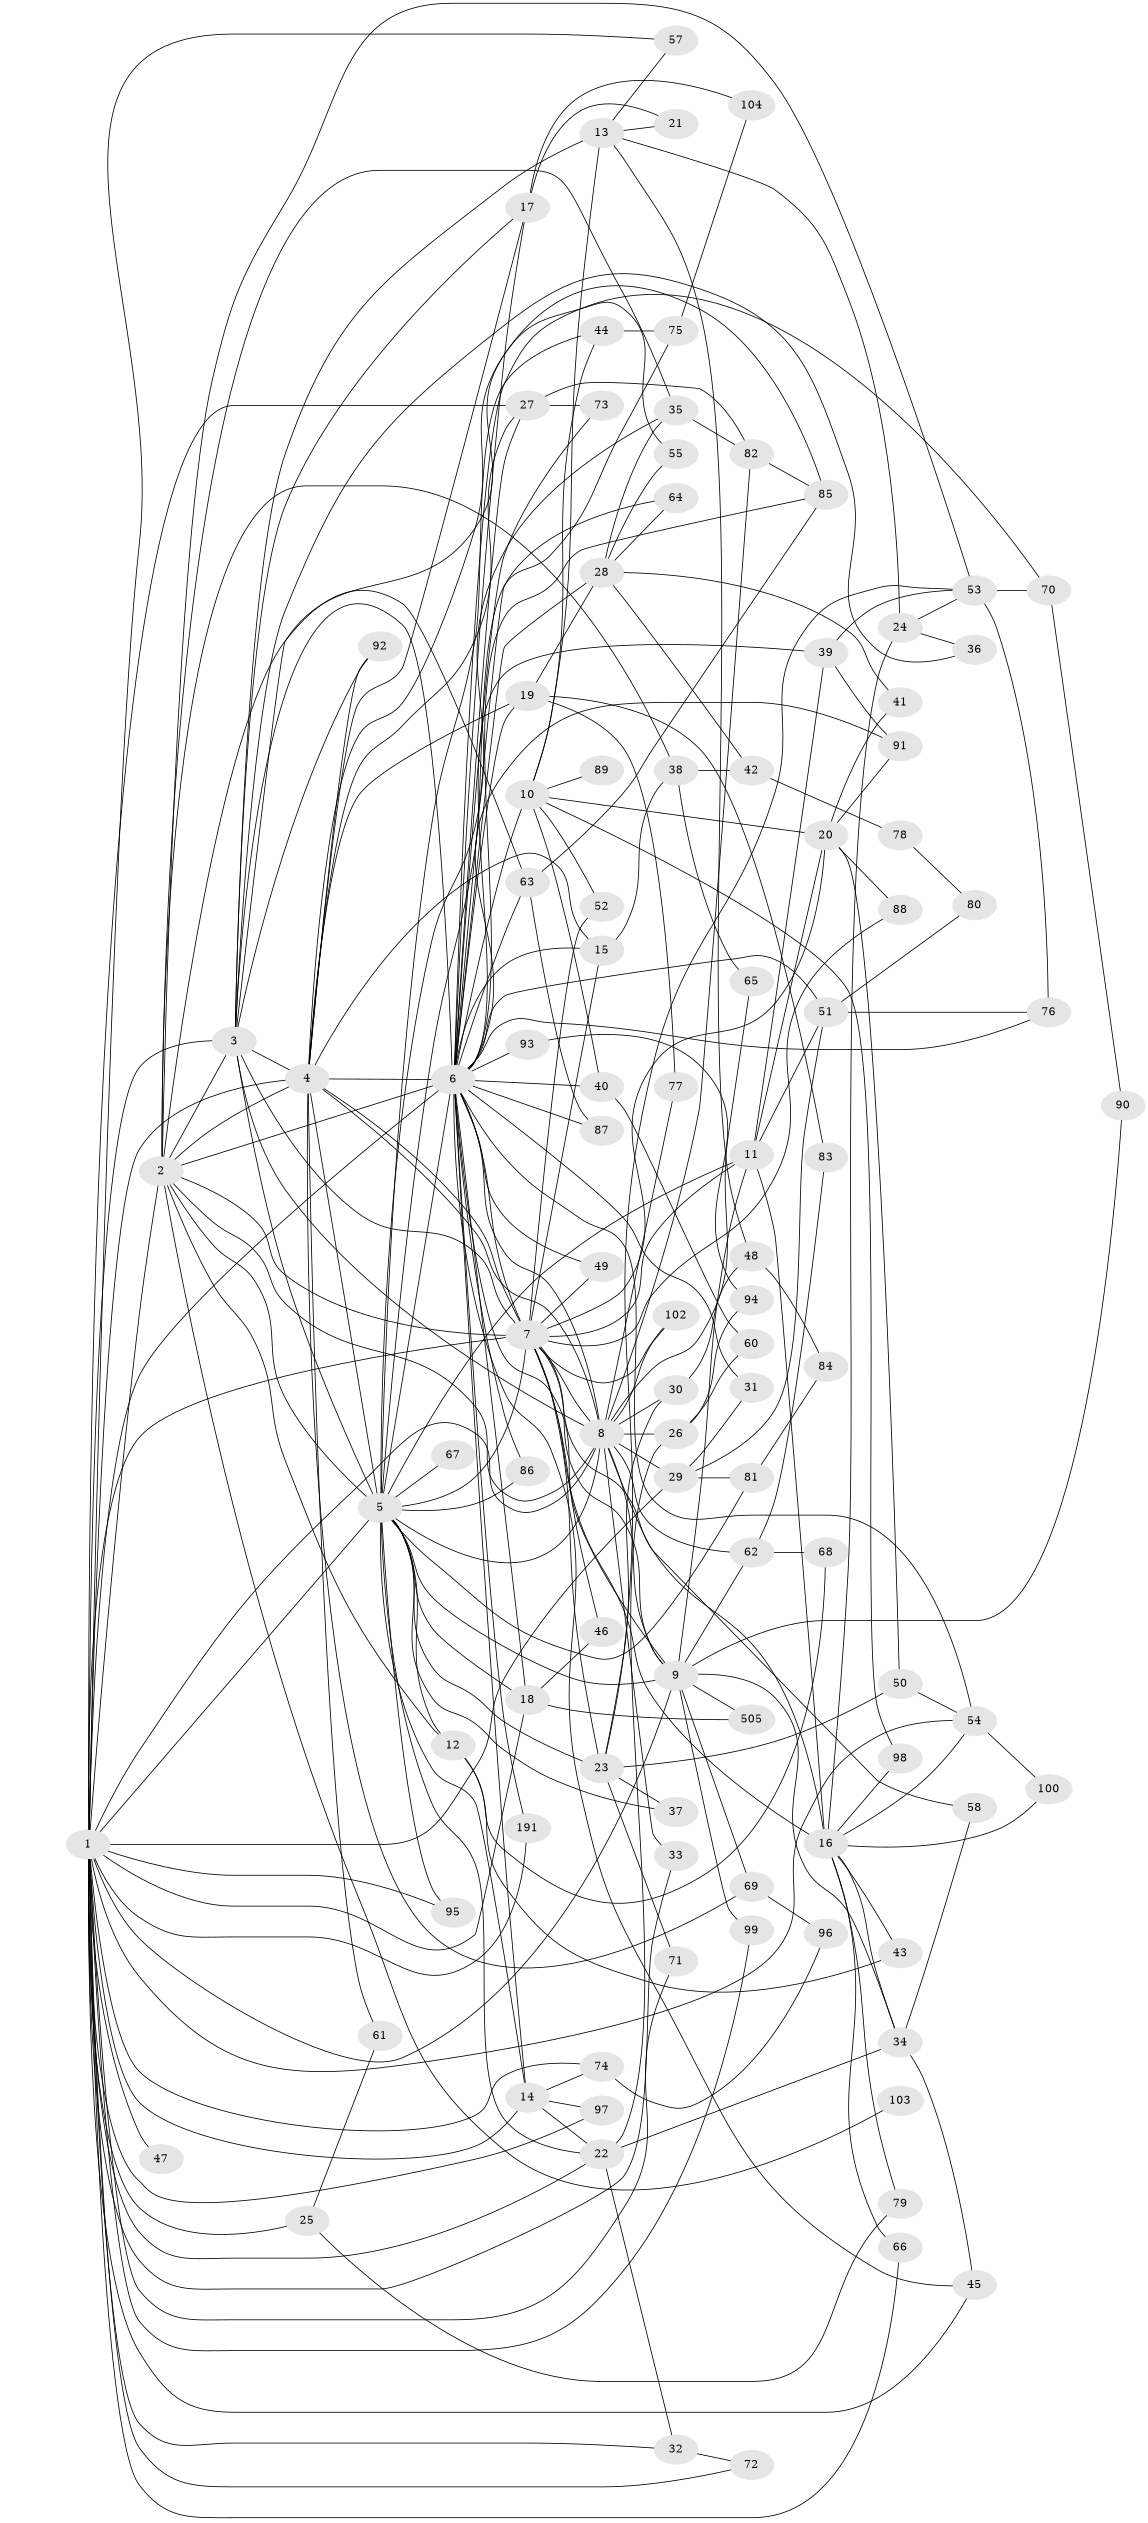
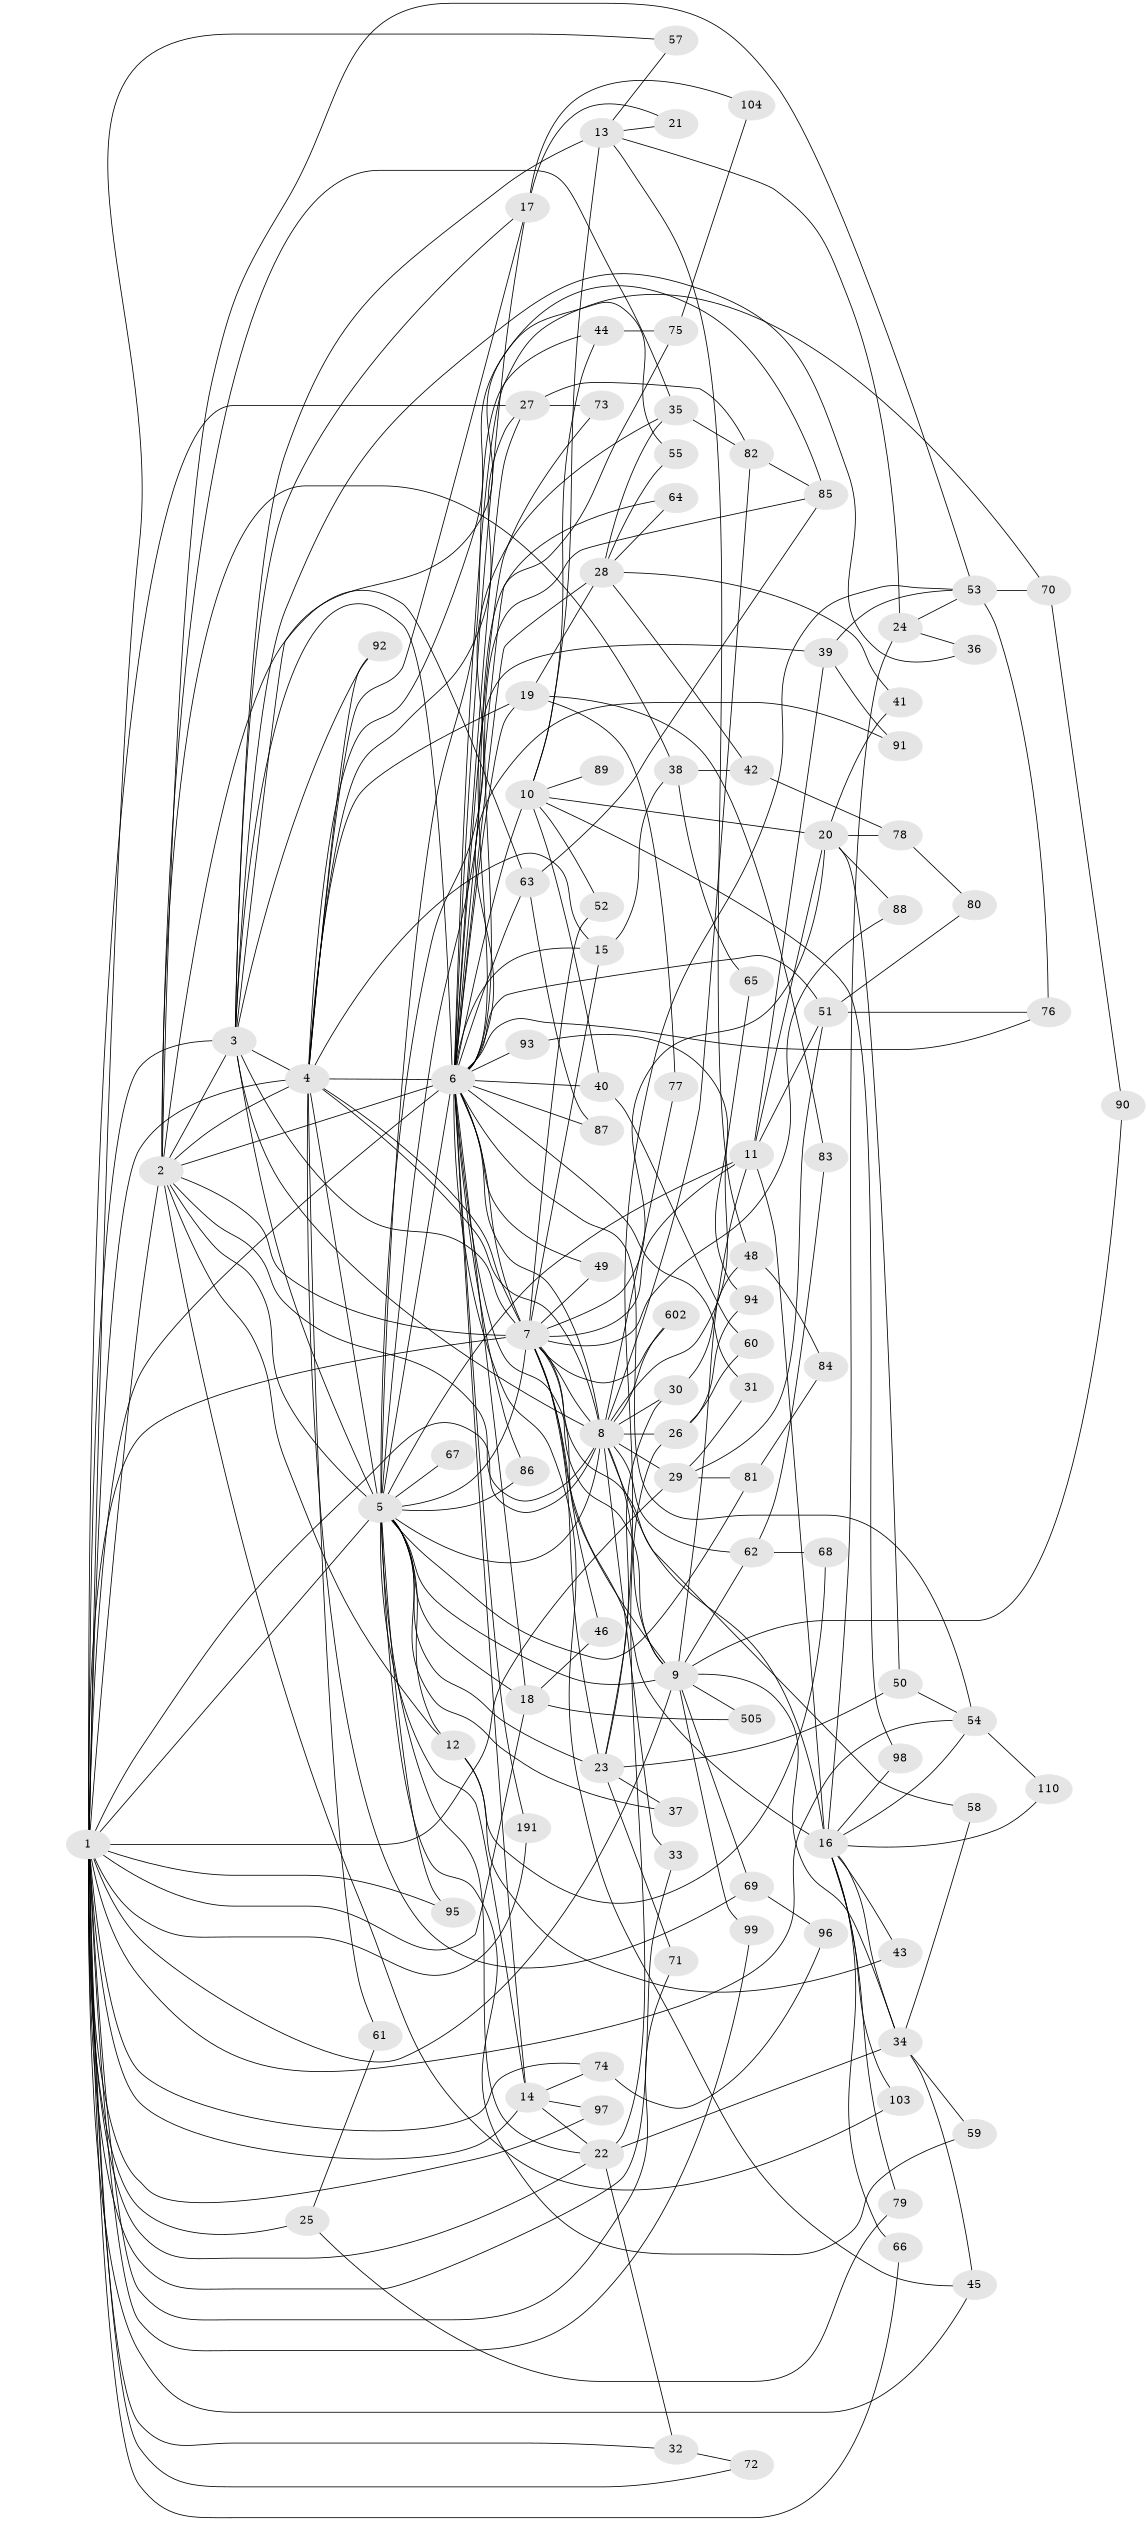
edge "91" -- "20": now "78" -- "20"
node "102": label "102" -> "602"
node "100": label "100" -> "110"
edge "16" -- "103": added
node "59": added
node "47": removed
